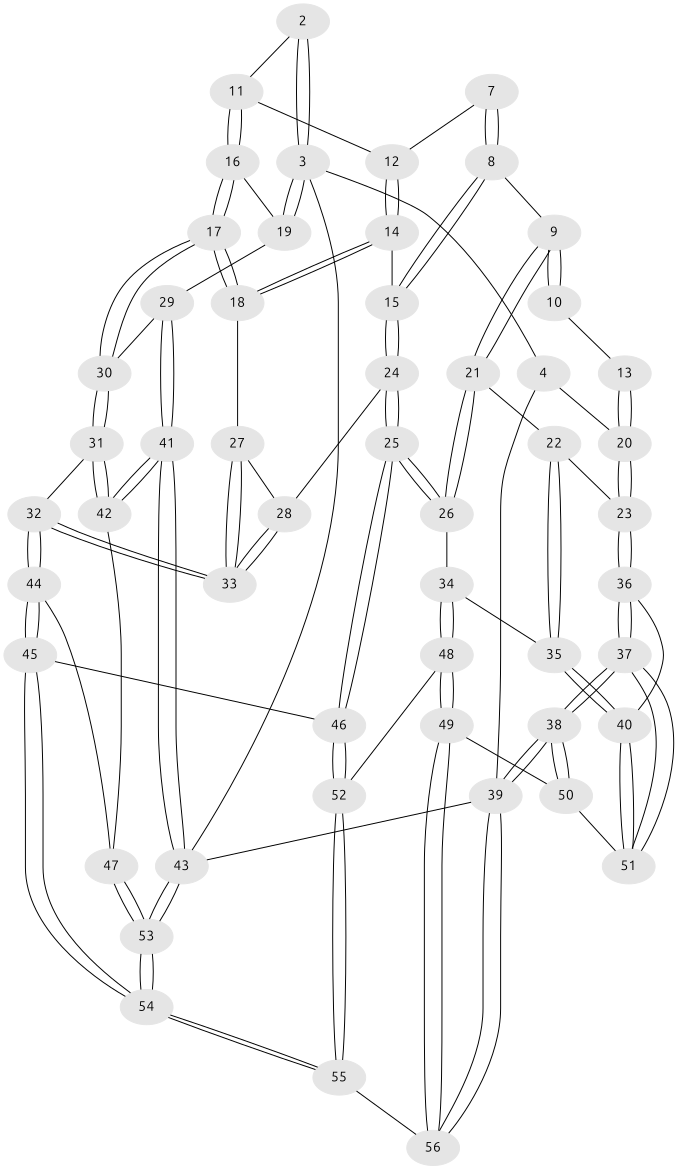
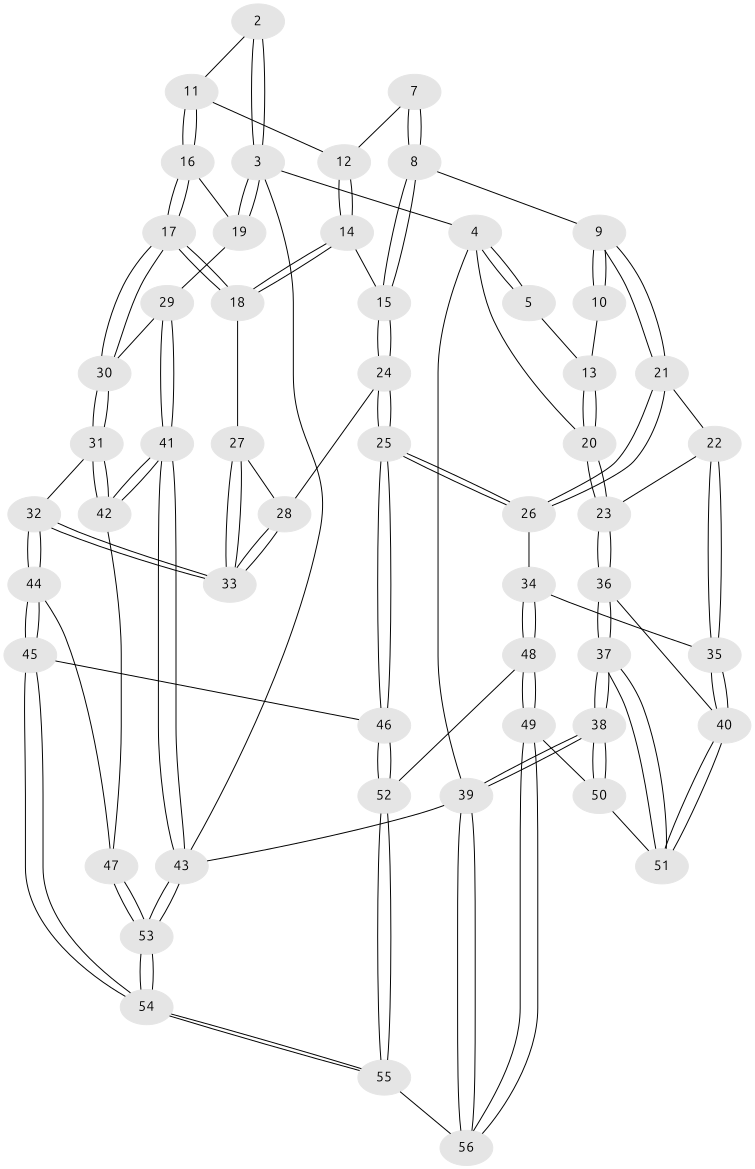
node "5": added
